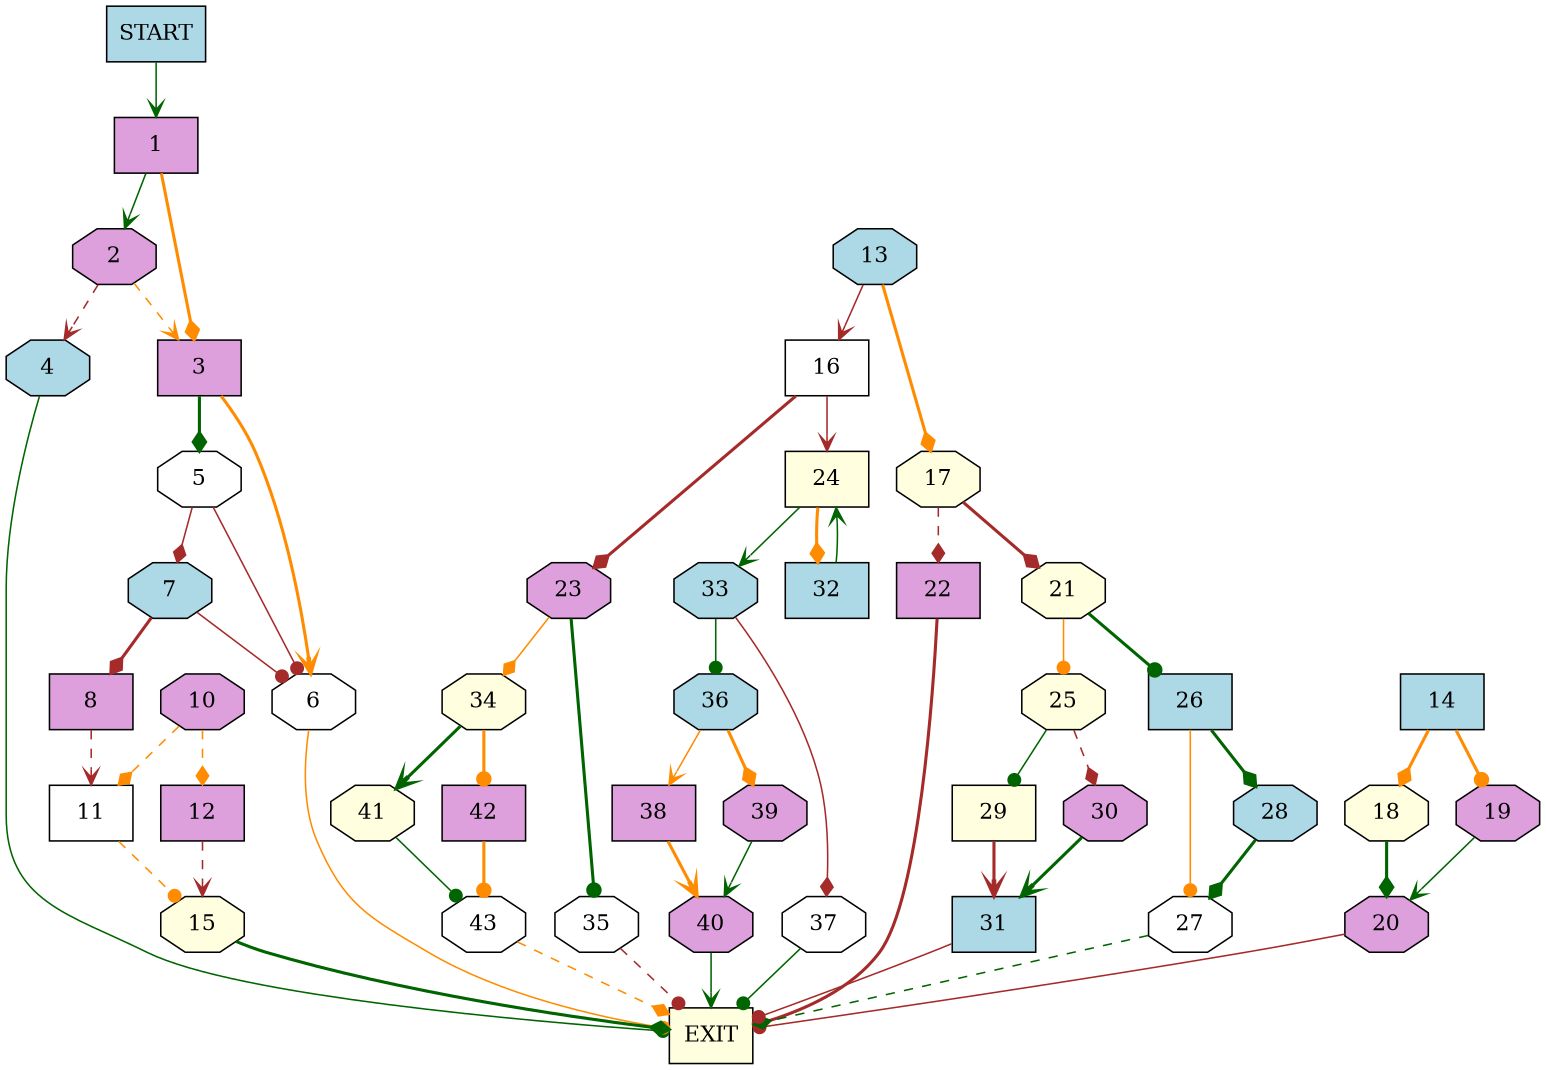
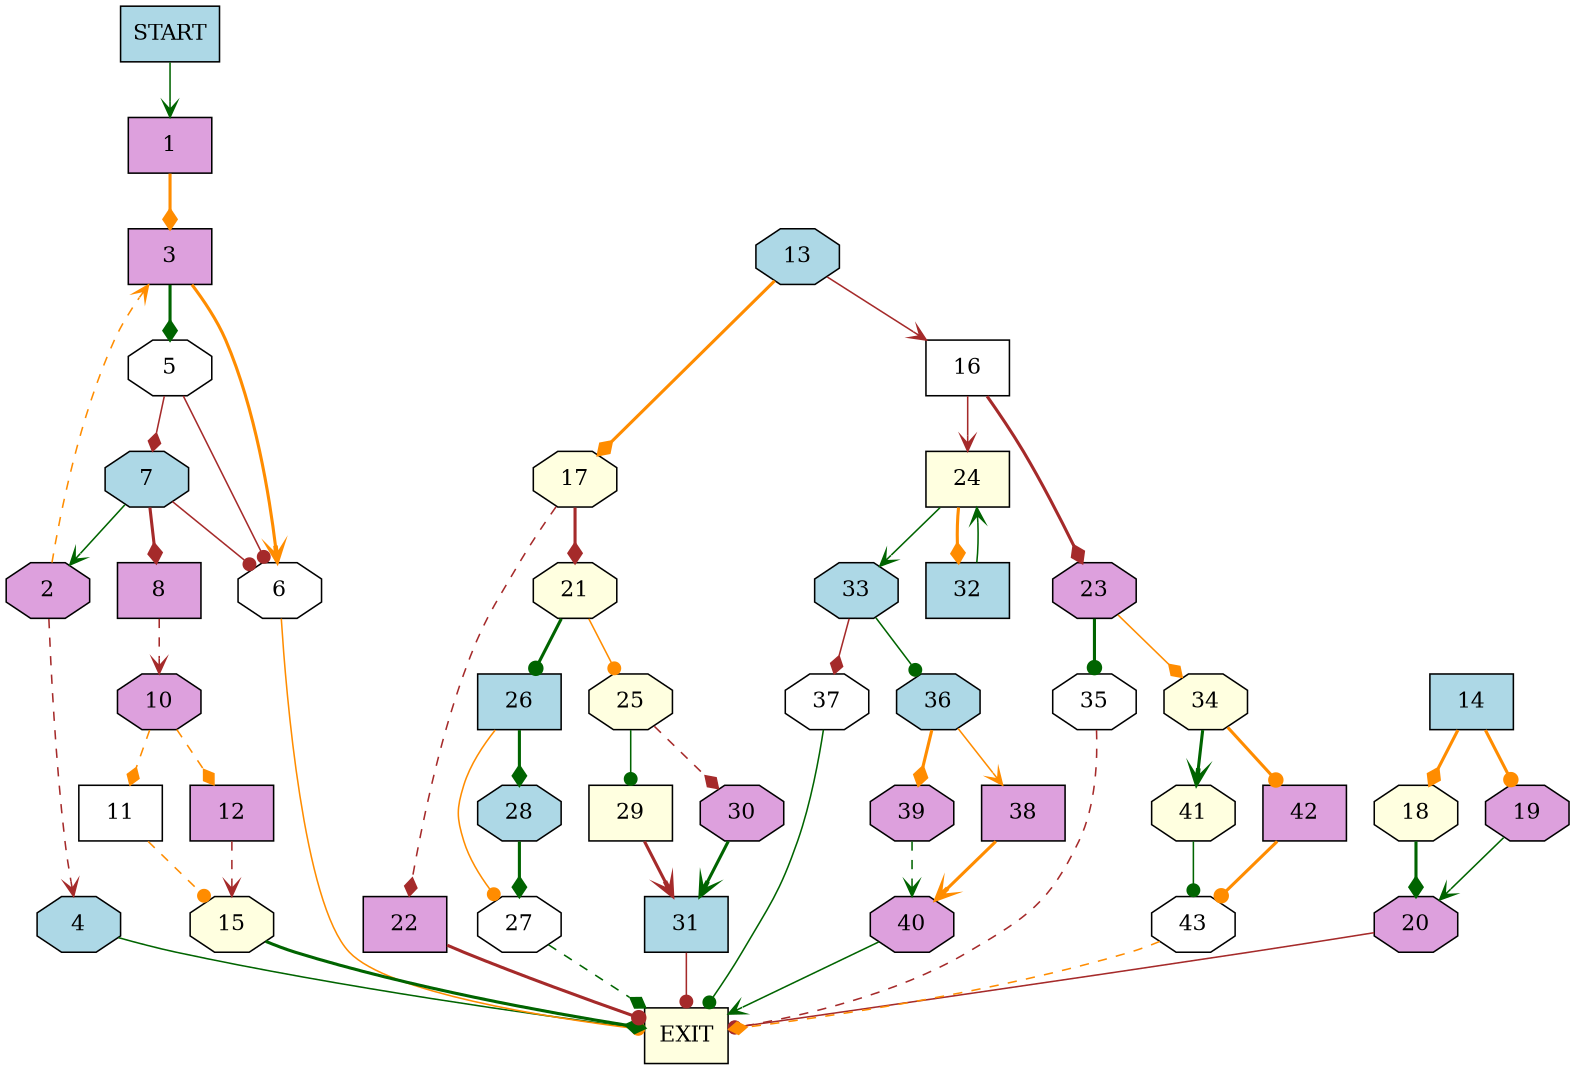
edge "1" -> "2": now "7" -> "2"
edge "8" -> "11": now "8" -> "10"
edge "39" -> "40": style solid -> dashed
